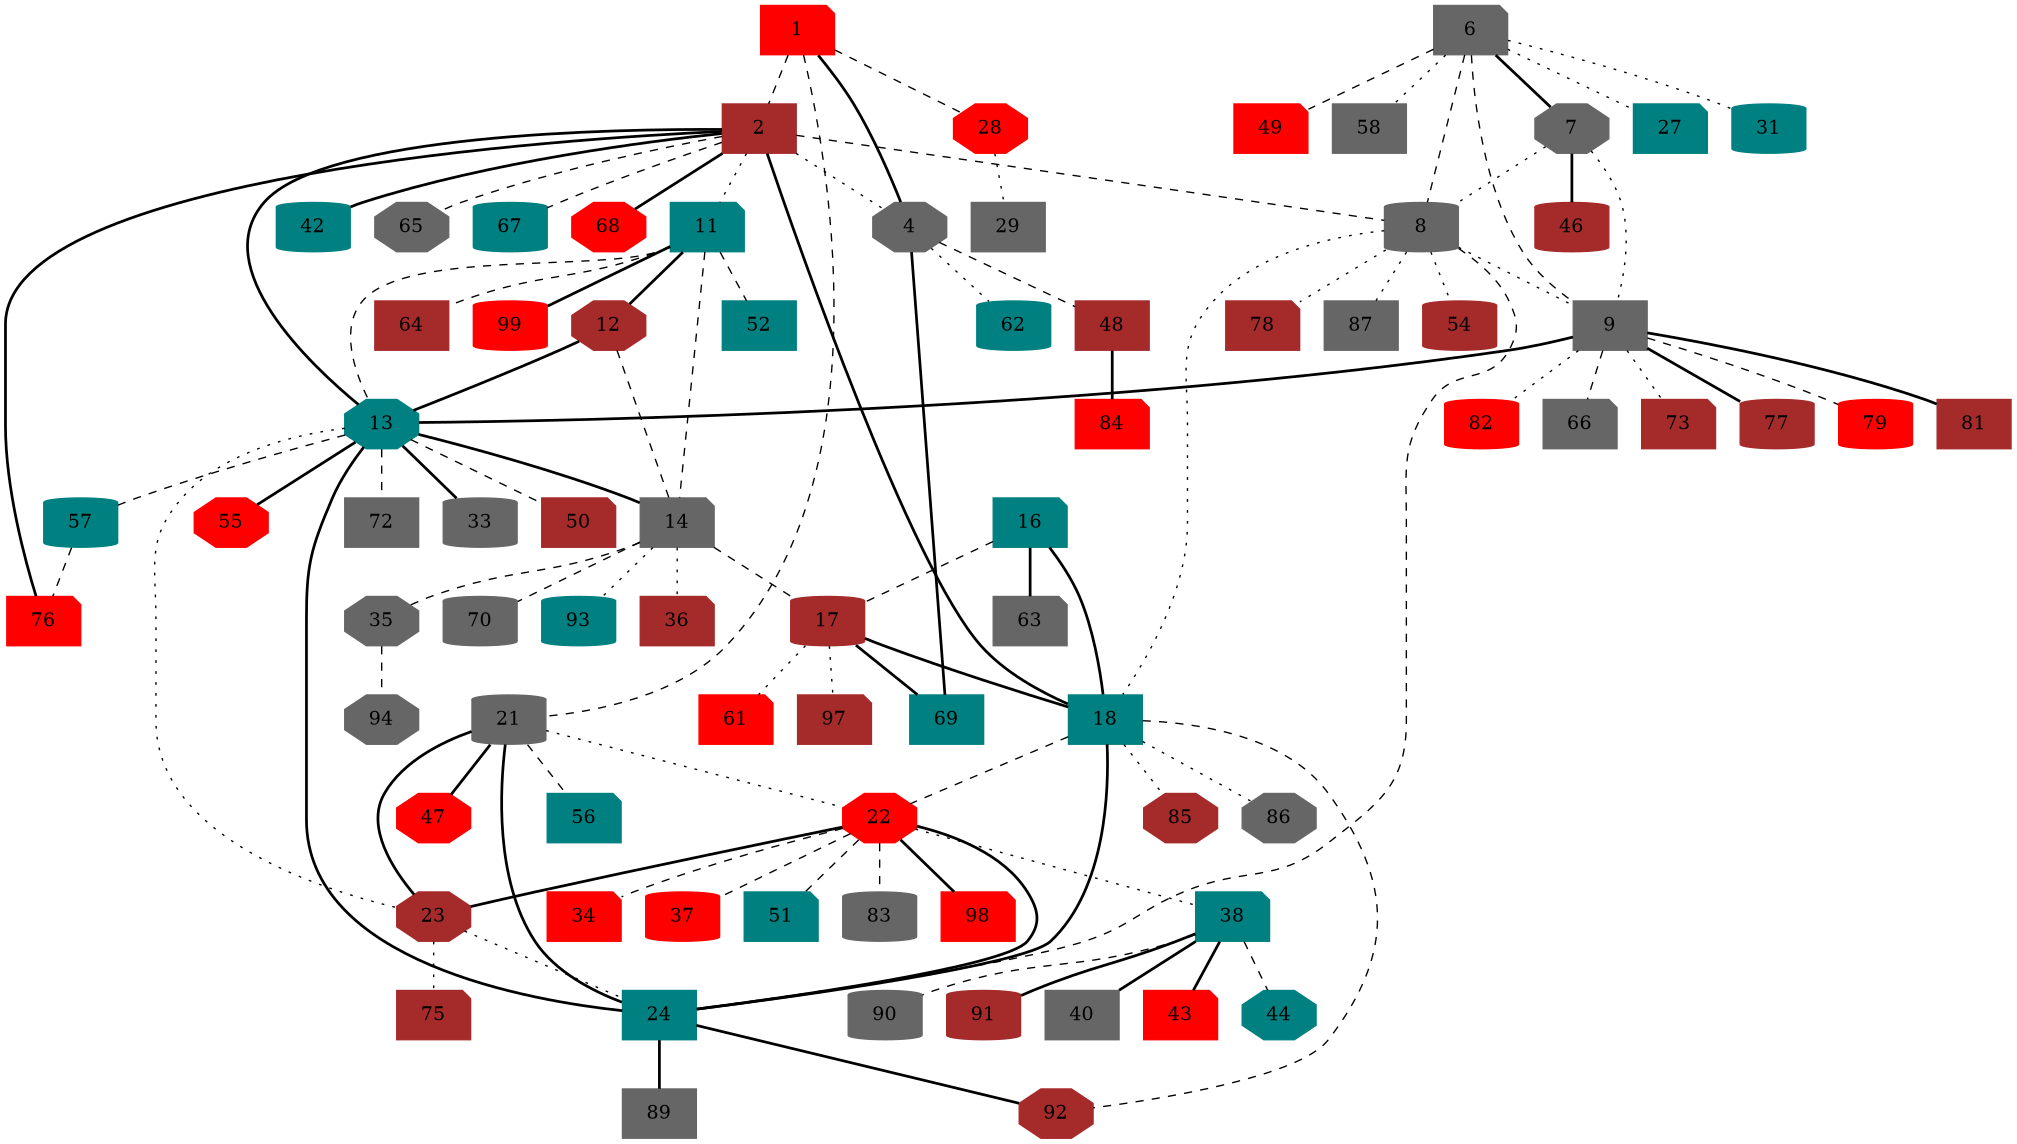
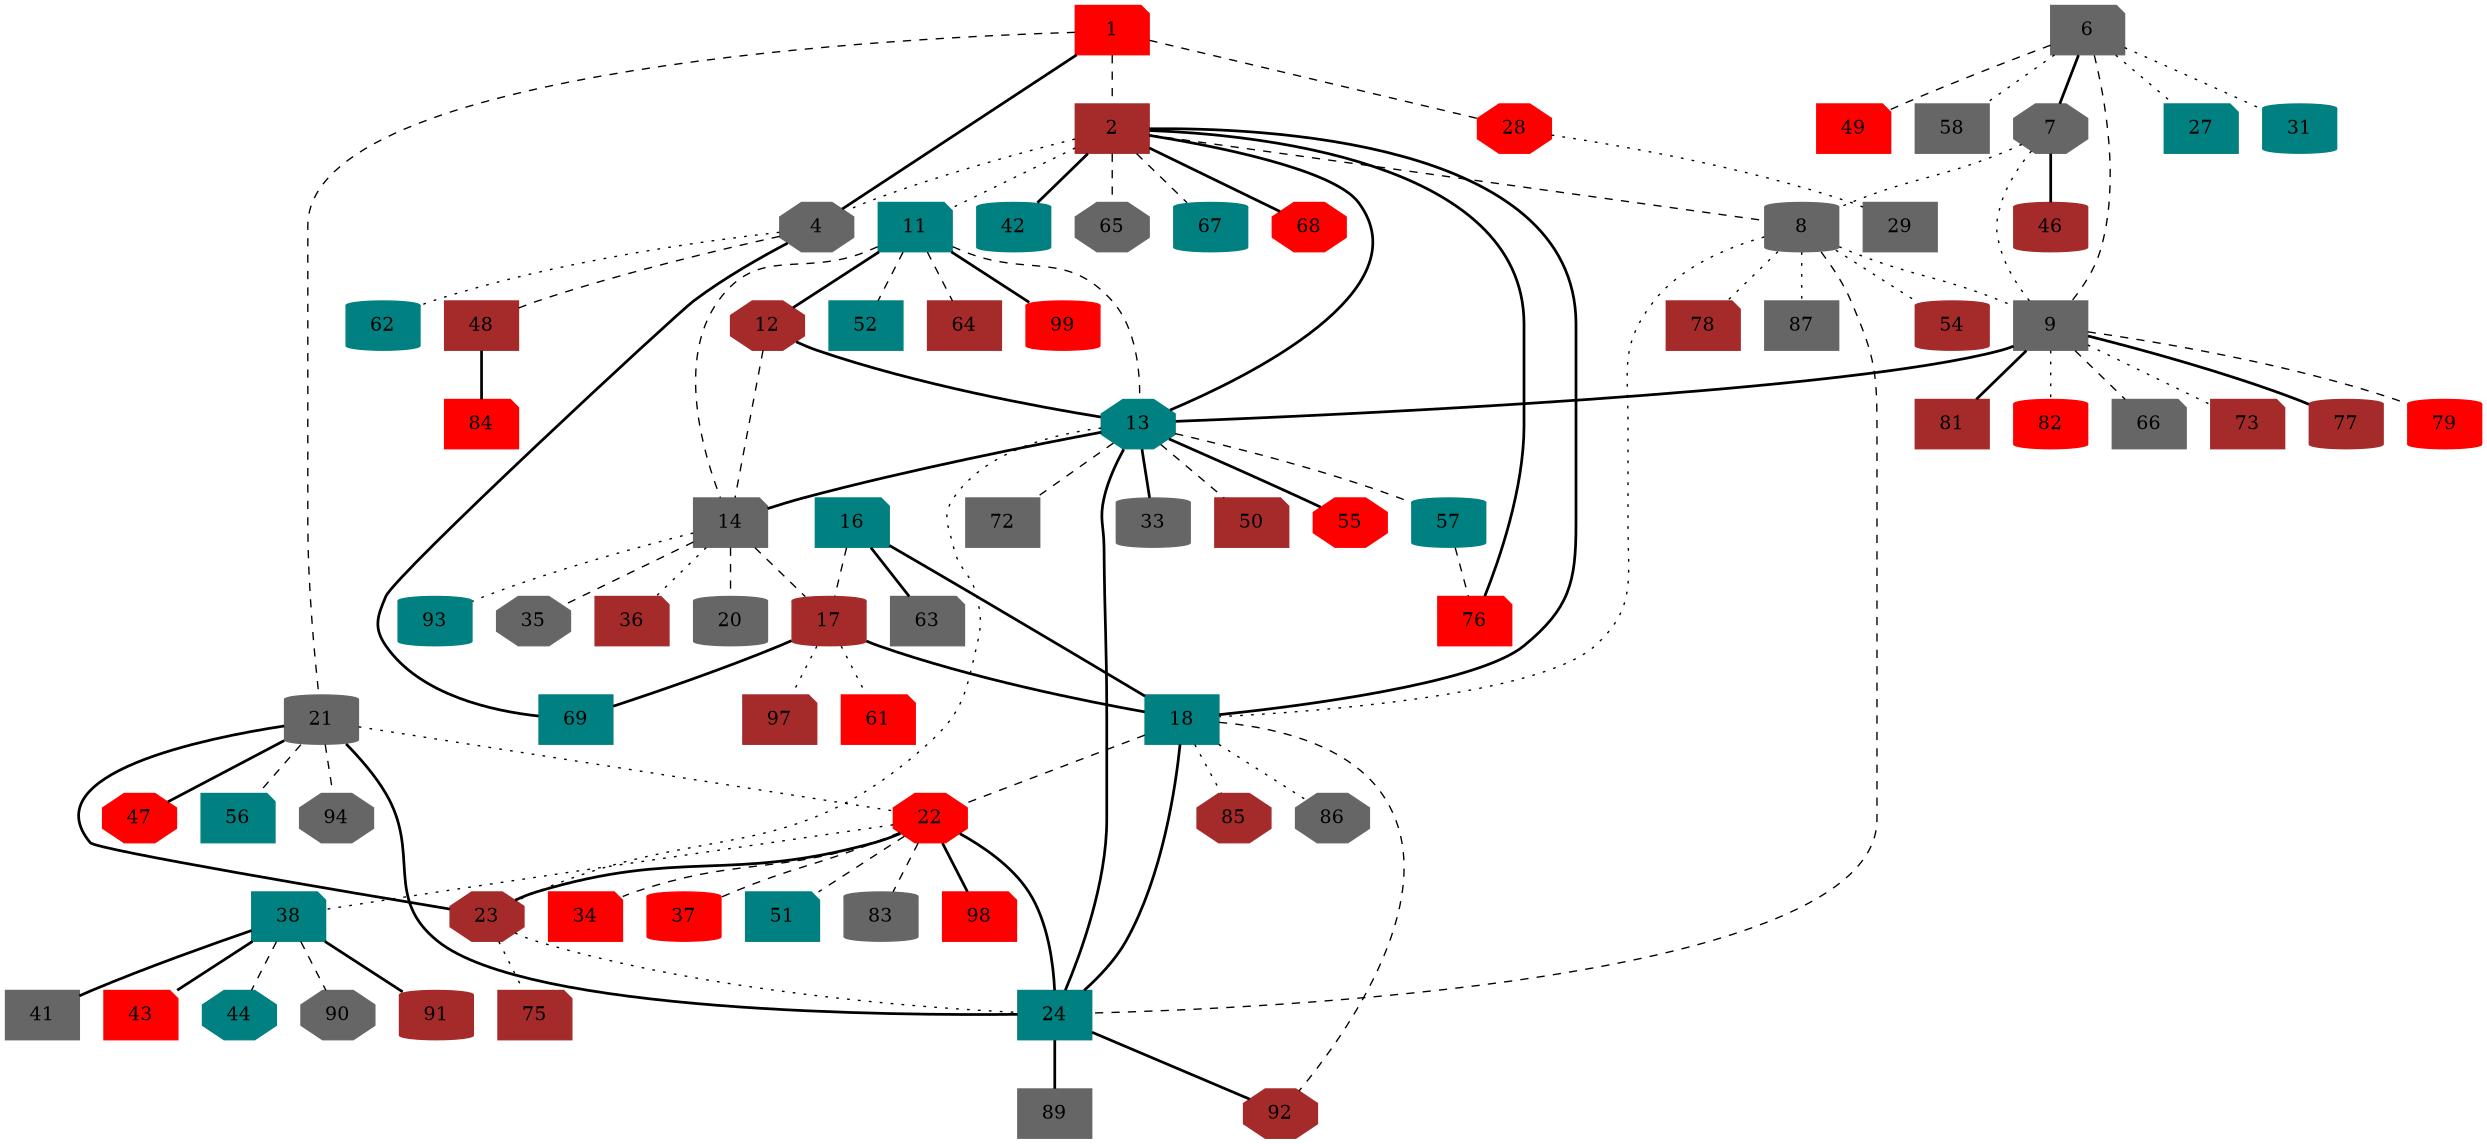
edge "6" -- "8": removed
node "70": label "70" -> "20"
edge "35" -- "94": now "21" -- "94"
node "90": shape cylinder -> octagon
node "40": label "40" -> "41"
